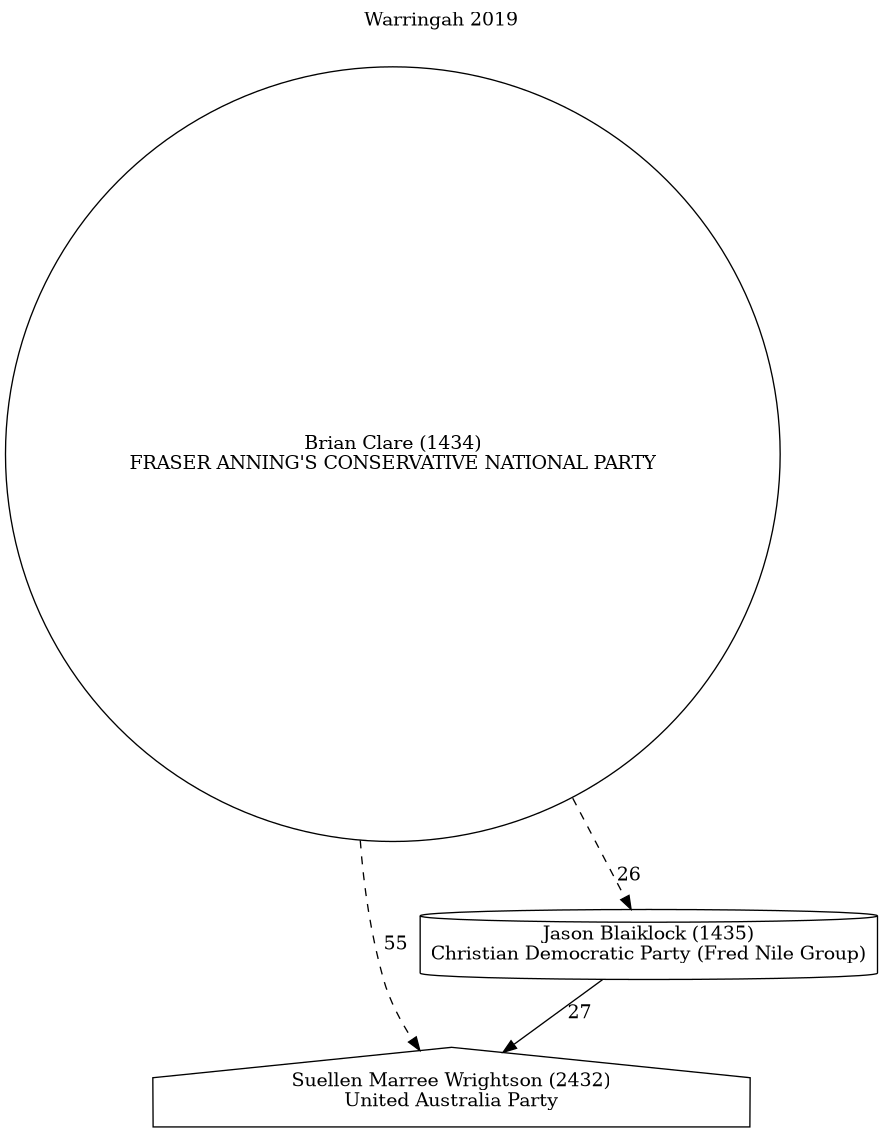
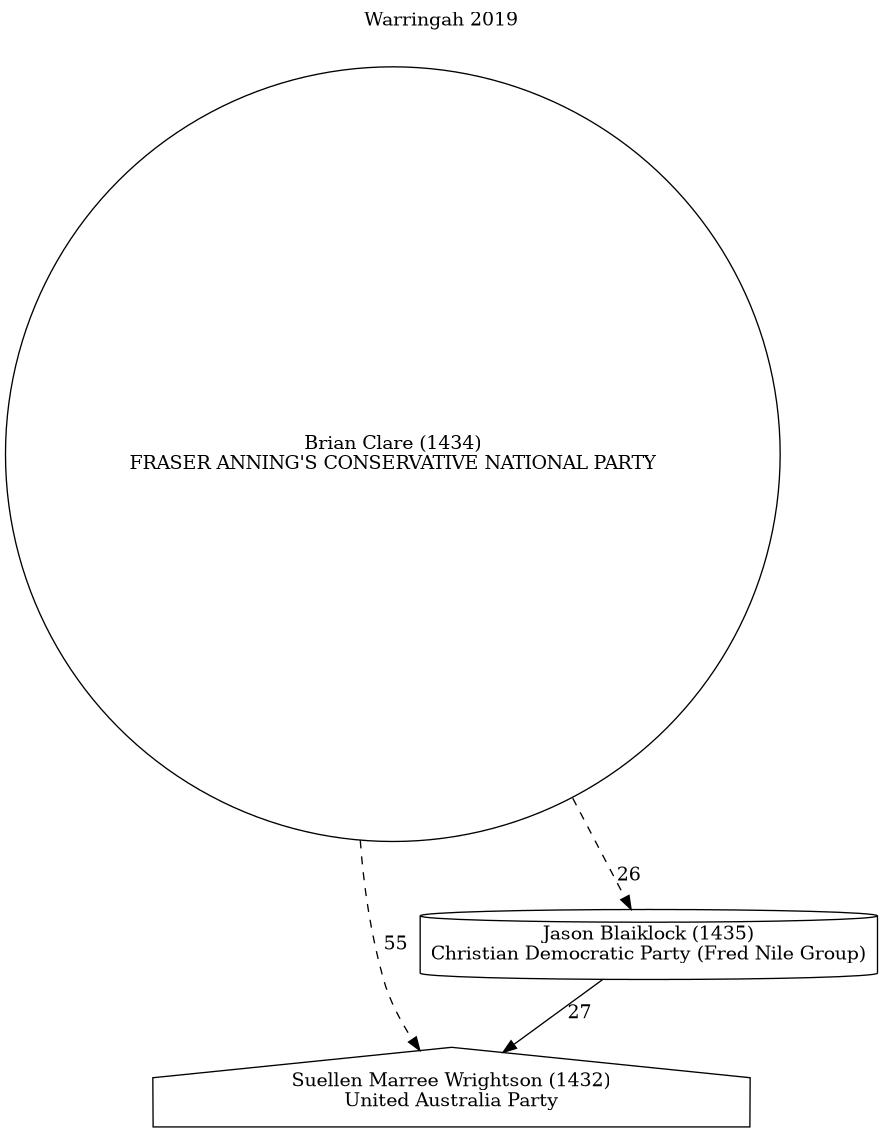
node "Suellen Marree Wrightson (2432) United Australia Party": label "Suellen Marree Wrightson (2432) United Australia Party" -> "Suellen Marree Wrightson (1432) United Australia Party"
